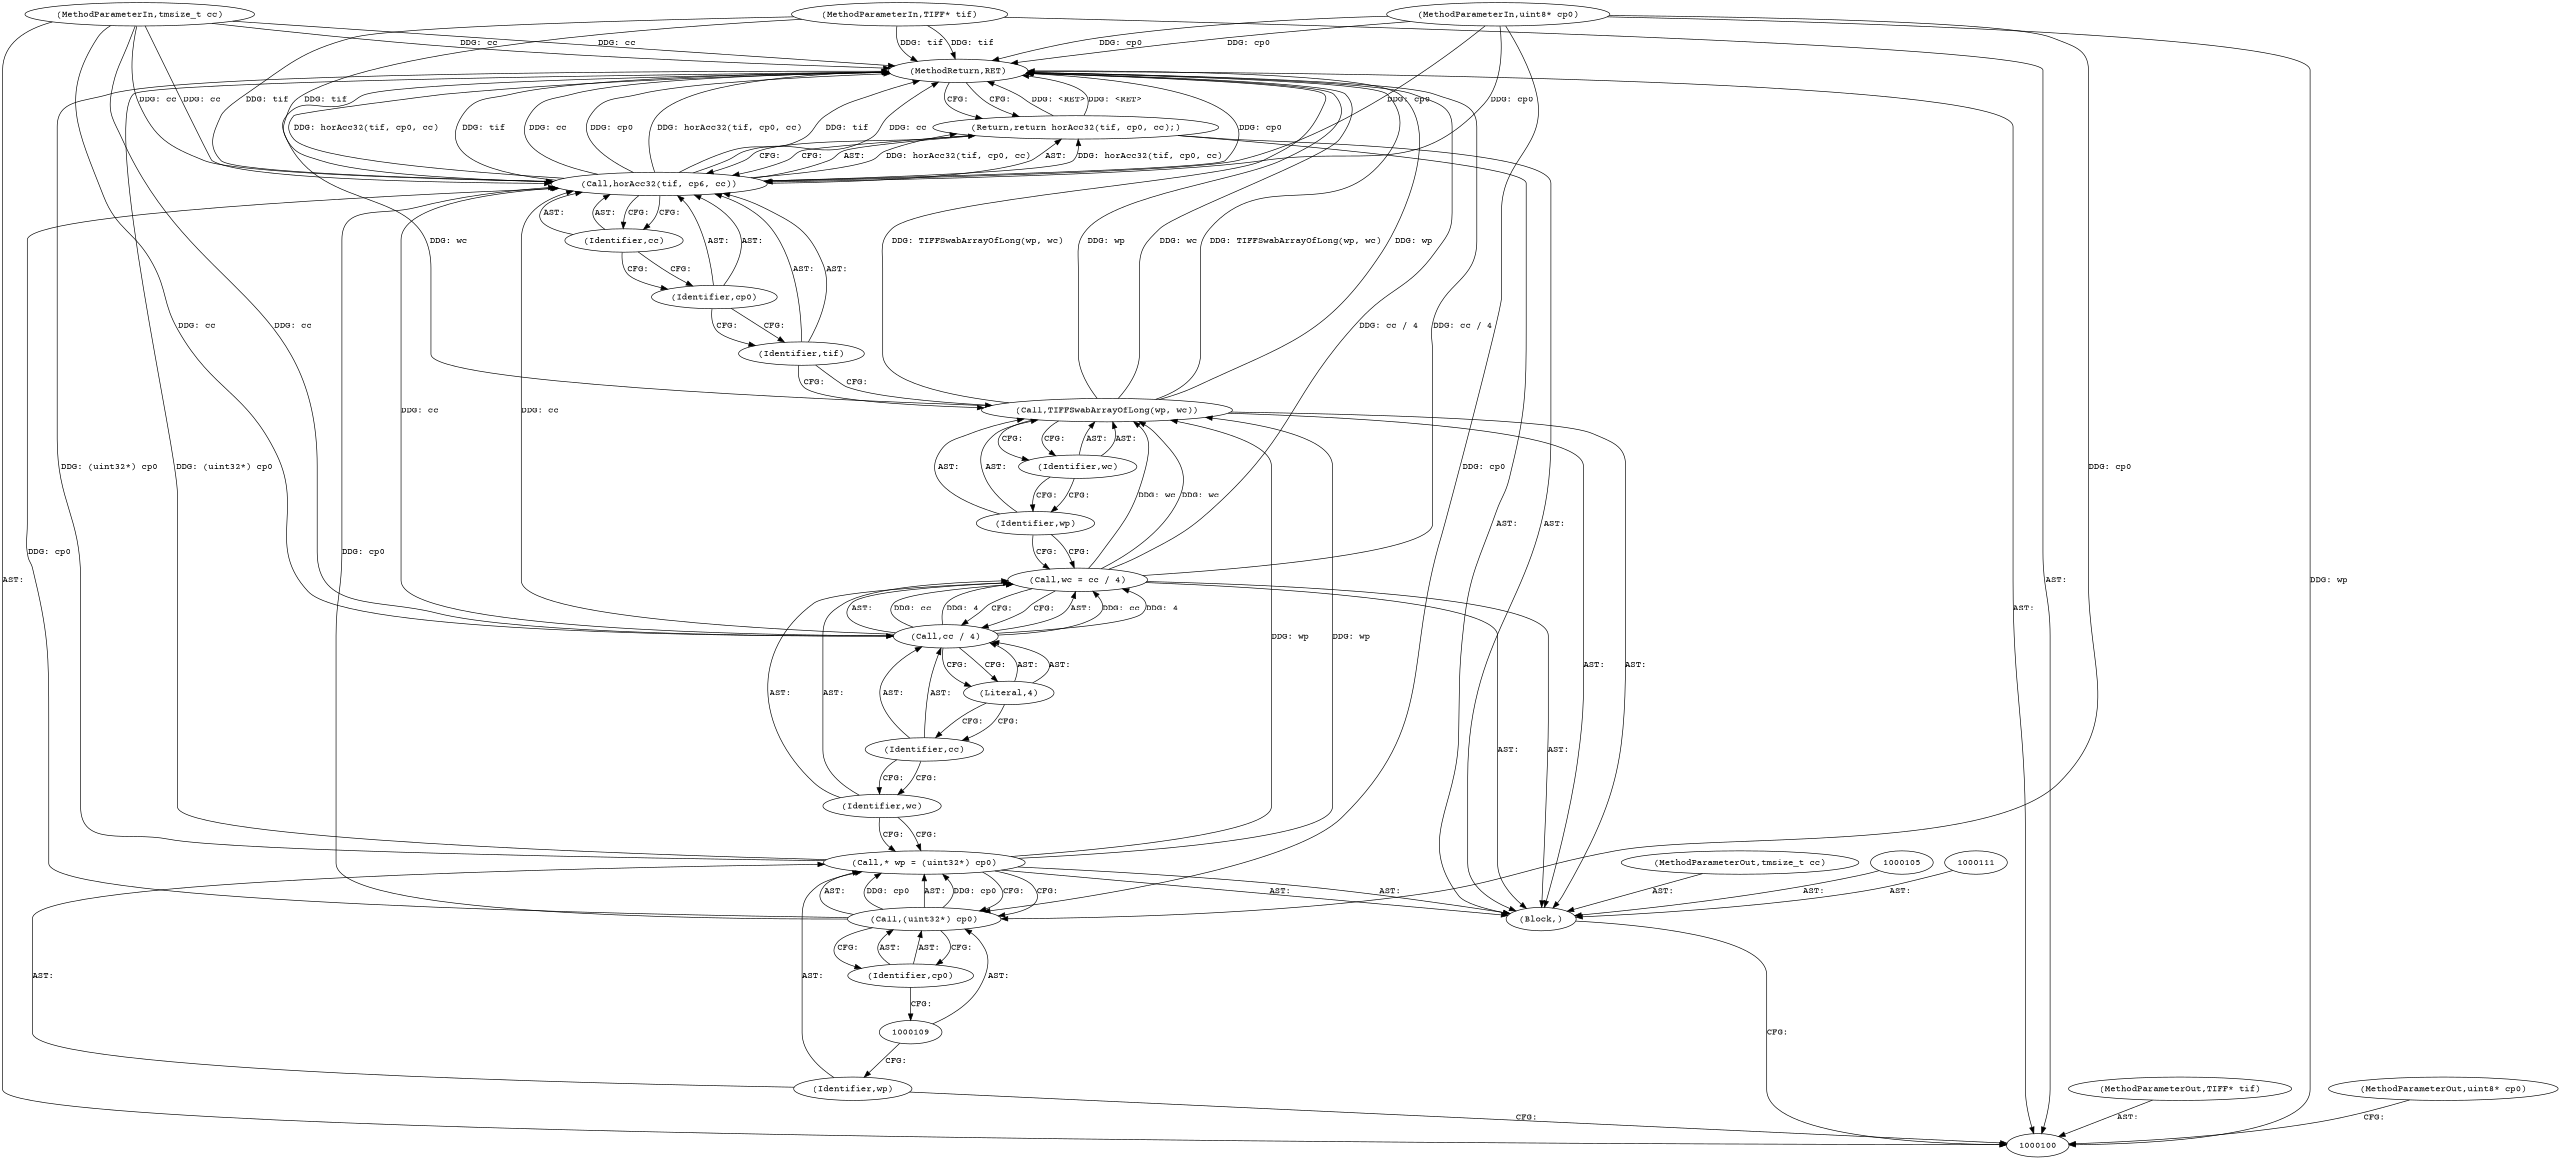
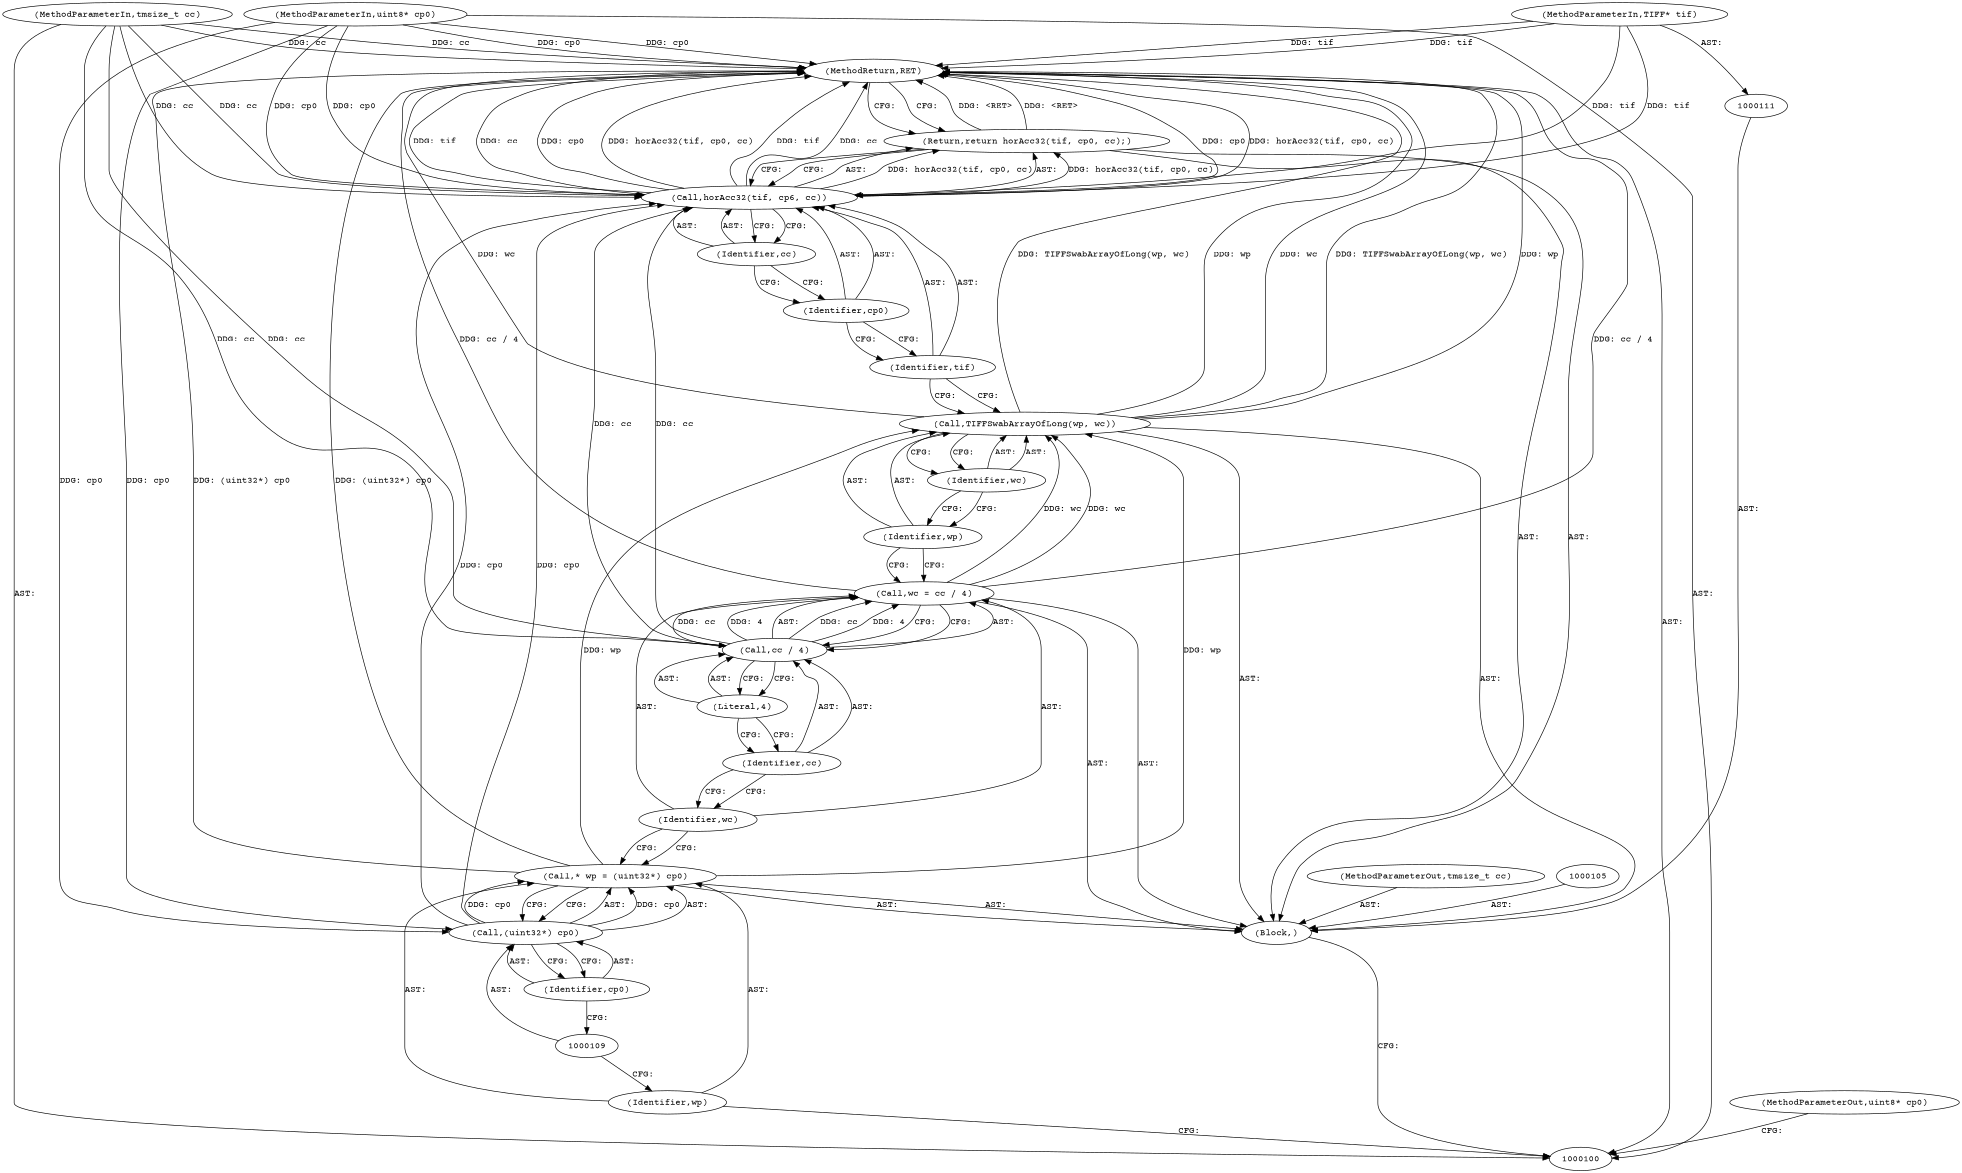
edge "(MethodParameterIn,TIFF* tif)" -> "1000100": now "(MethodParameterIn,TIFF* tif)" -> "1000111"
edge "(MethodParameterIn,uint8* cp0)" -> "1000100": label "DDG: wp" -> "AST: "
node "(MethodParameterOut,TIFF* tif)": removed
